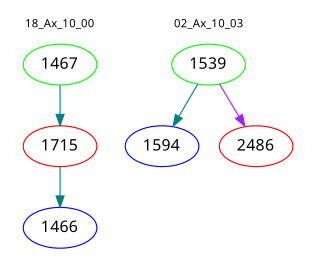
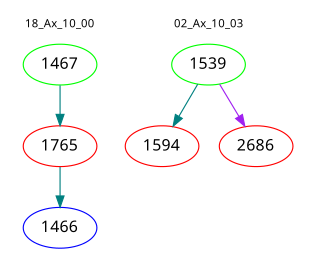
node "1715": label "1715" -> "1765"
node "1594": color blue -> red
node "2486": label "2486" -> "2686"
